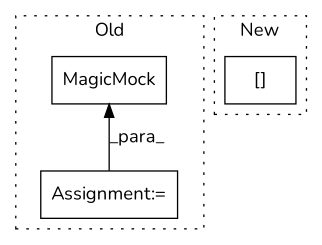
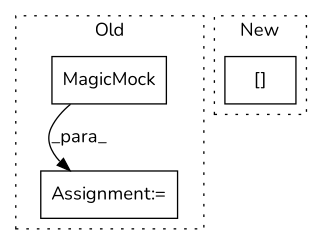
edge "Assignment:=" -> "MagicMock": reversed
